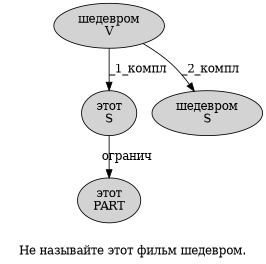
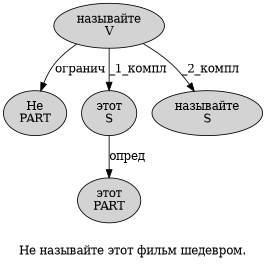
node "шедевром V": label "шедевром V" -> "называйте V"
node "Не PART": added
node "шедевром S": label "шедевром S" -> "называйте S"
edge "этот S" -> "этот PART": label "огранич" -> "опред"
